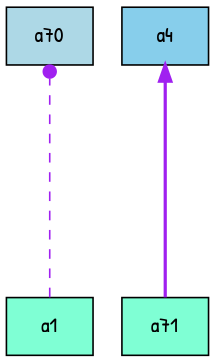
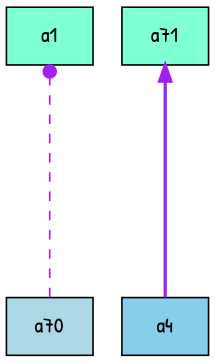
edge "a1" -> "a70": reversed
edge "a71" -> "a4": reversed
